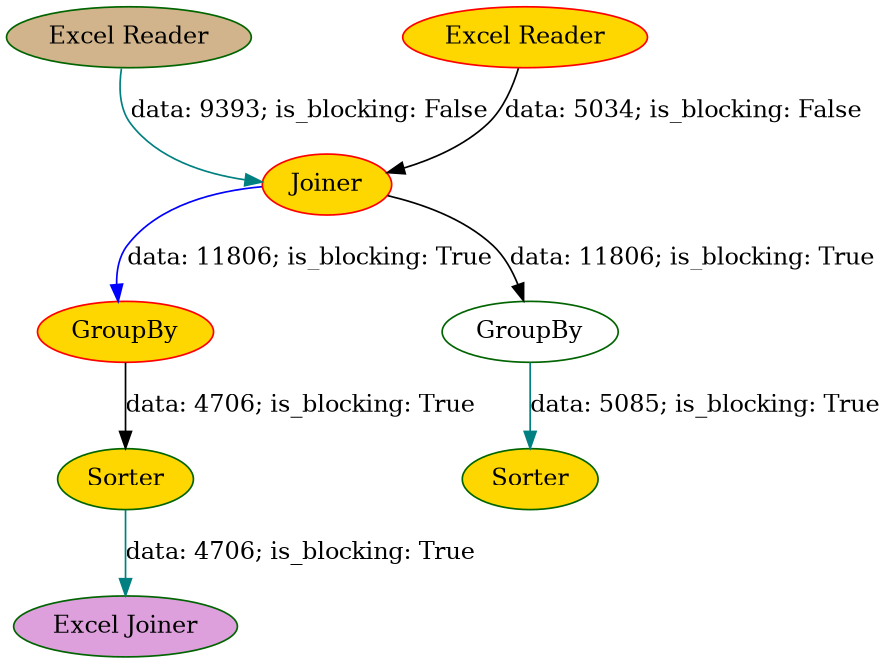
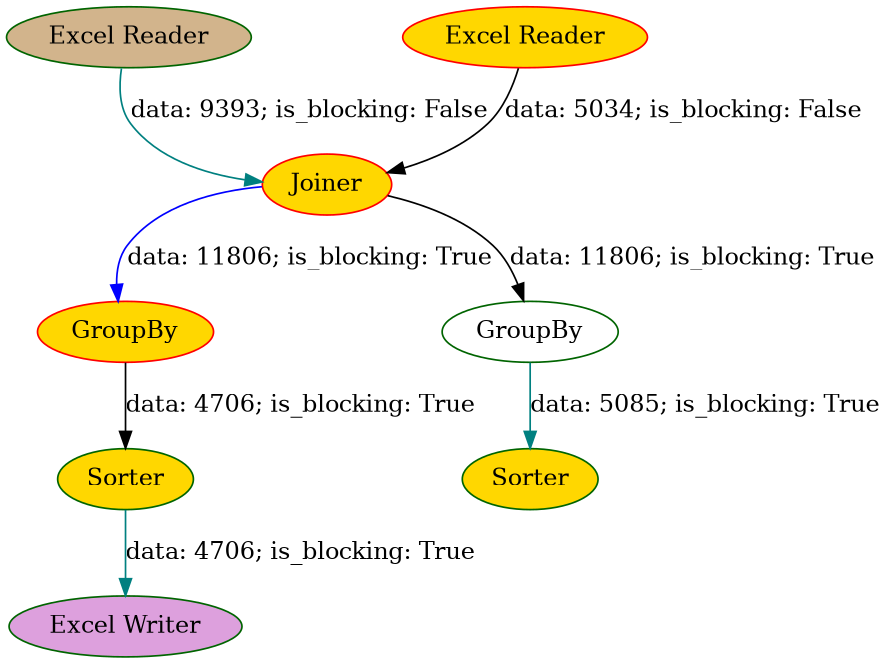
node "Excel Joiner": label "Excel Joiner" -> "Excel Writer"
